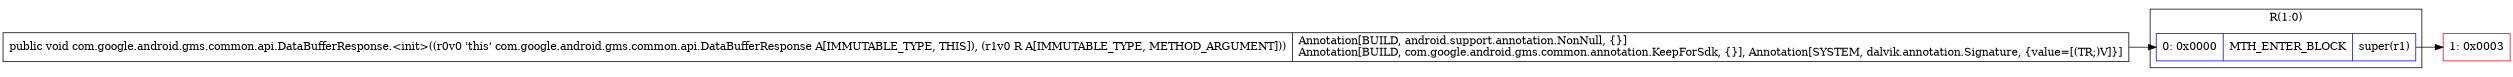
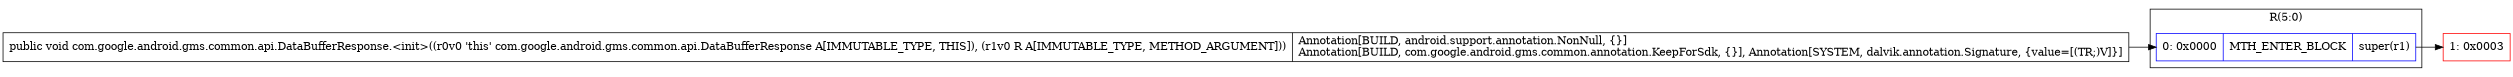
cluster "R(1:0)": label "R(1:0)" -> "R(5:0)"
